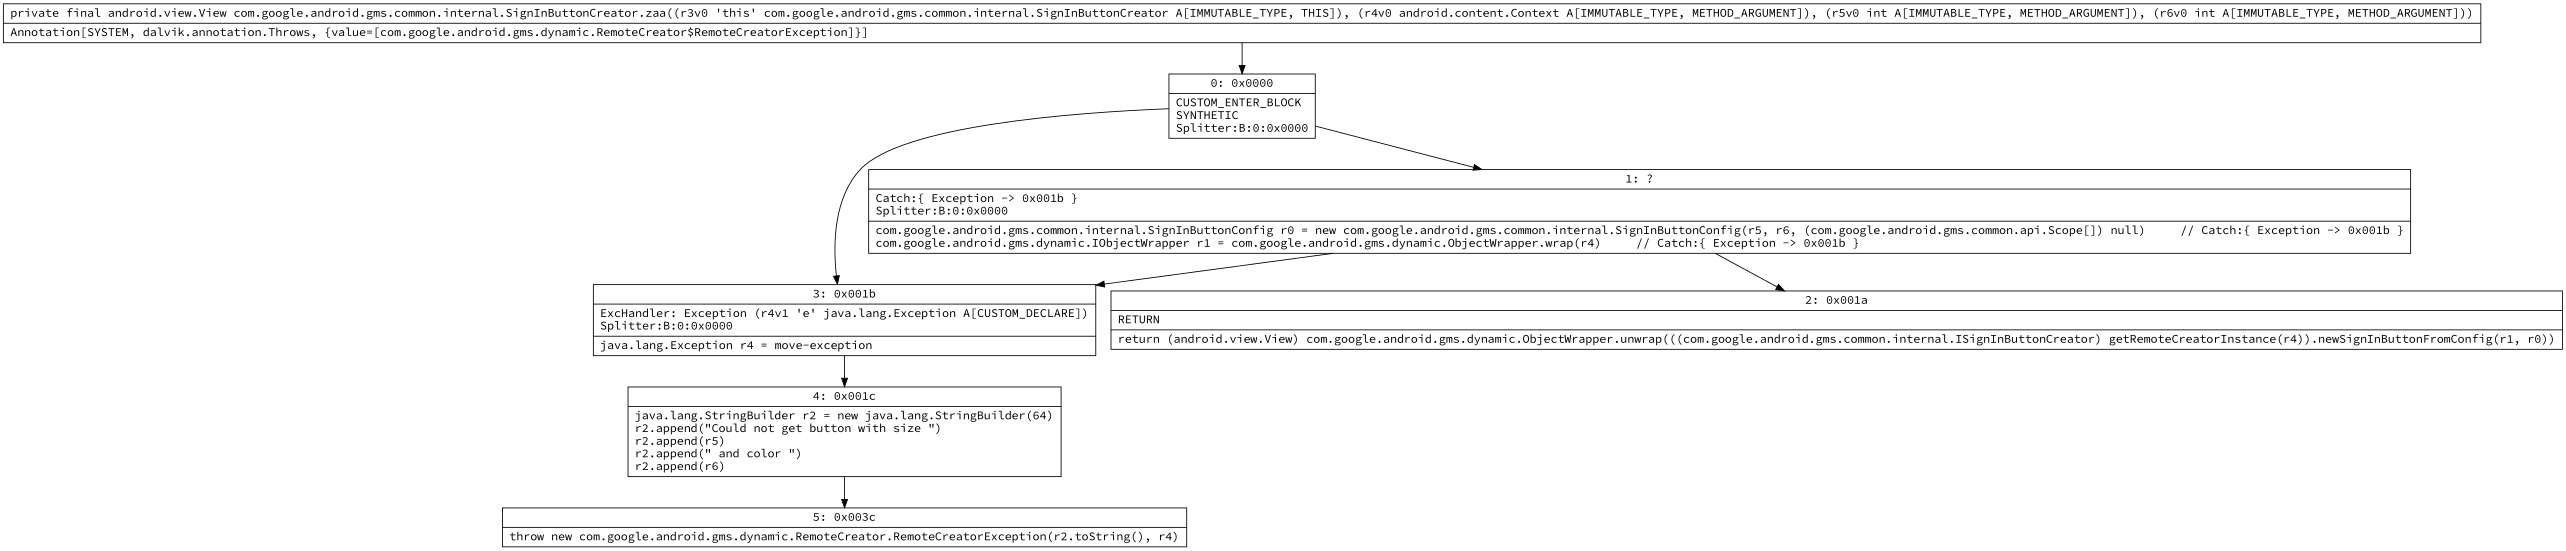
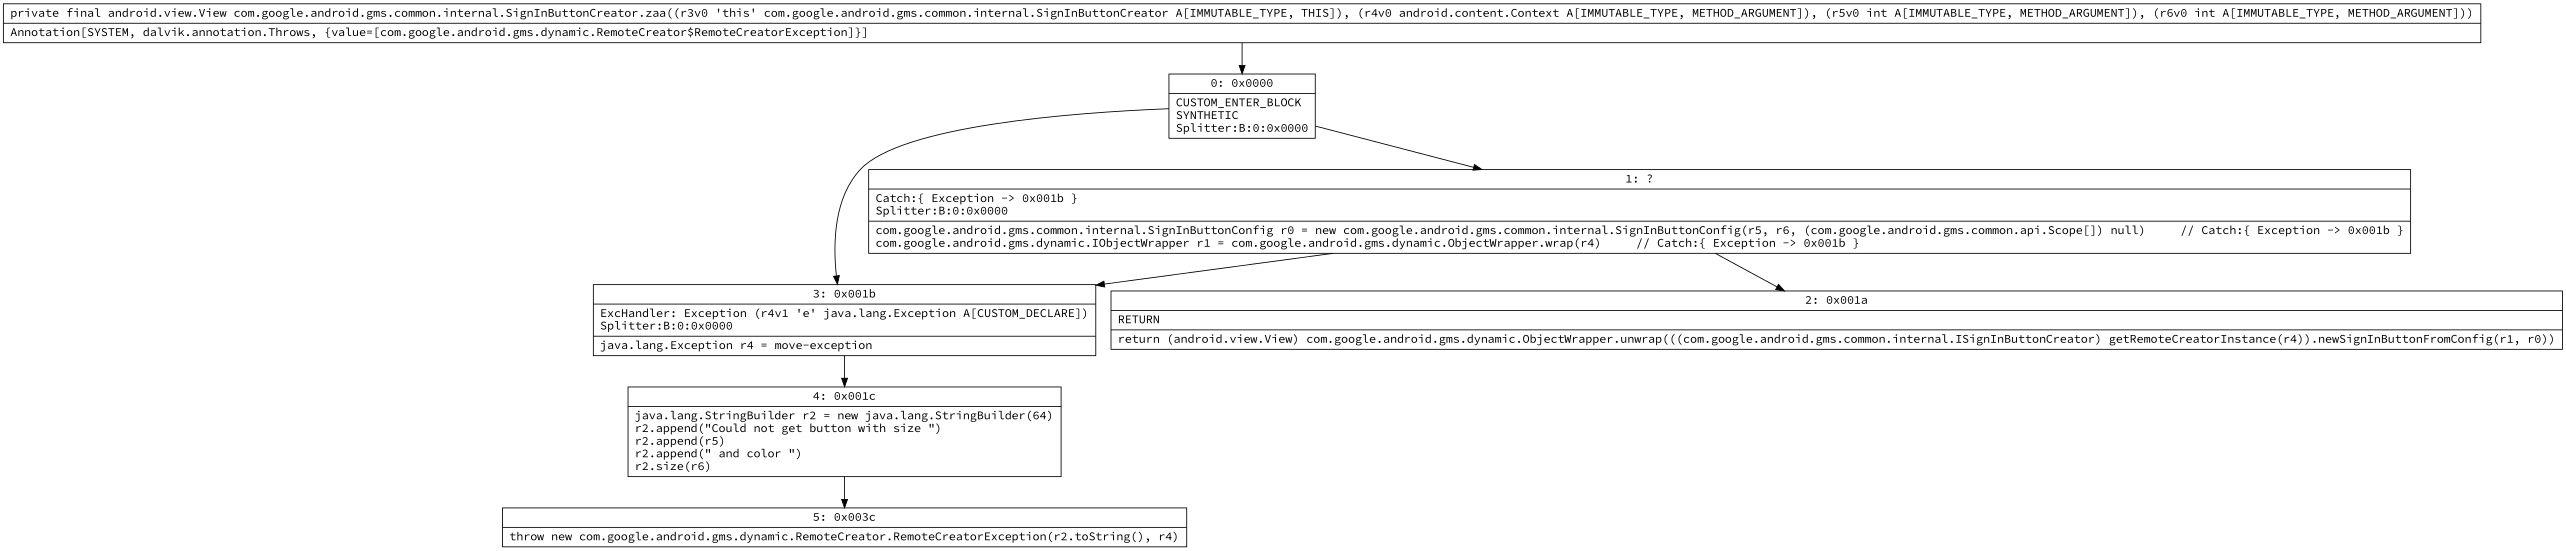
node "4: 0x001c": text "r2.append(r6)" -> "r2.size(r6)"
